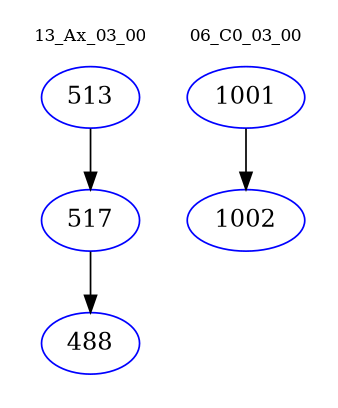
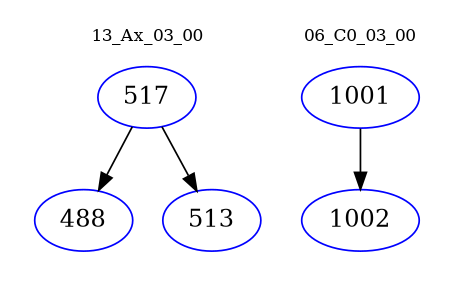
edge "513" -> "517": reversed
